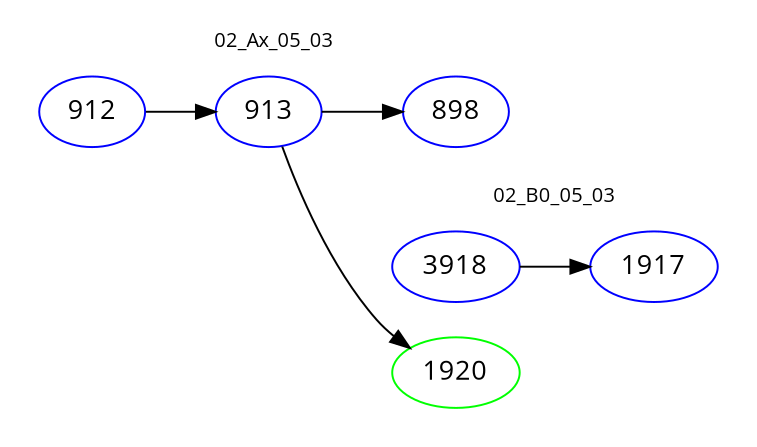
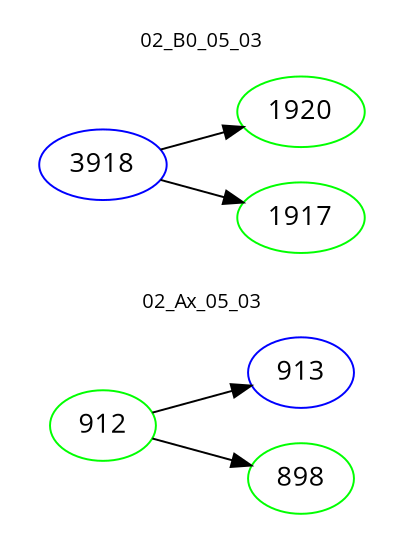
node "912": color blue -> green
edge "913" -> "898": now "912" -> "898"
node "898": color blue -> green
edge "913" -> "1920": now "3918" -> "1920"
node "1917": color blue -> green
